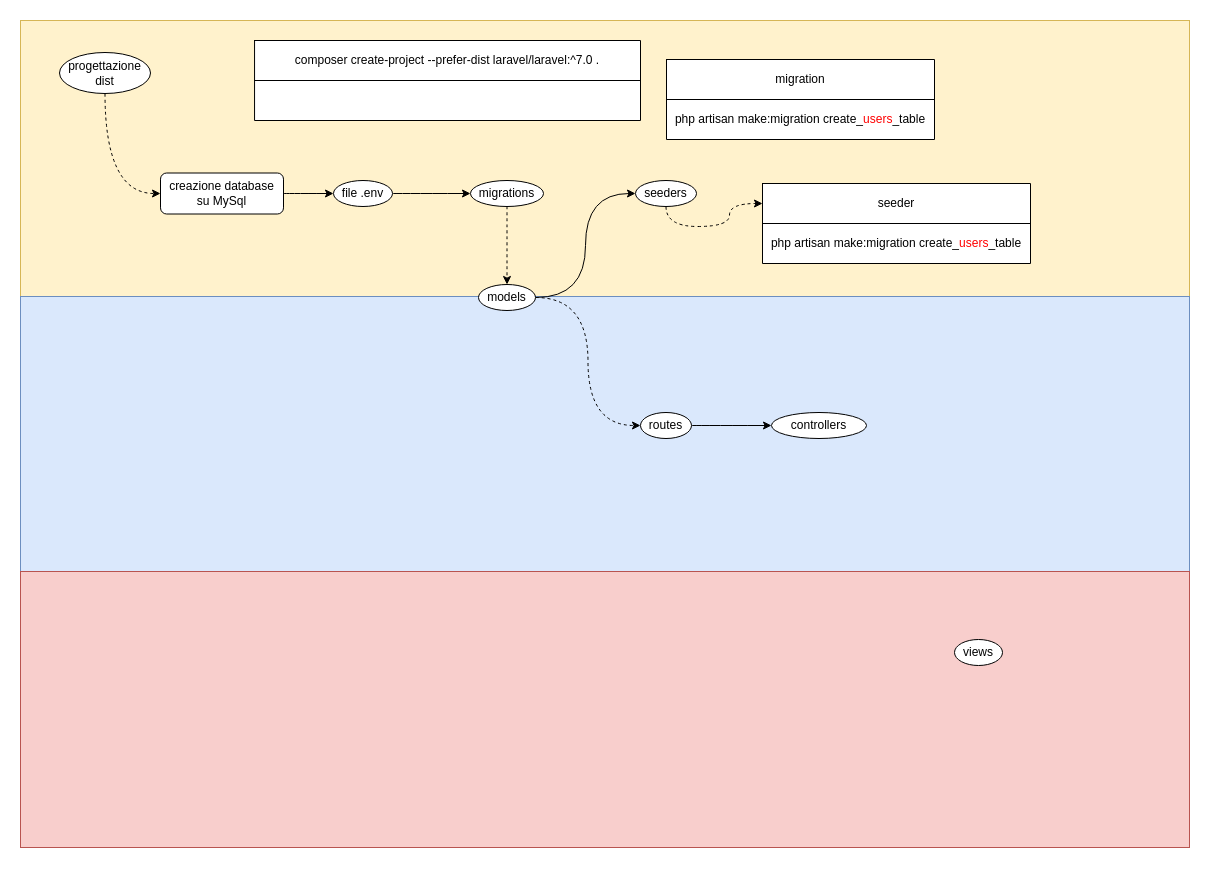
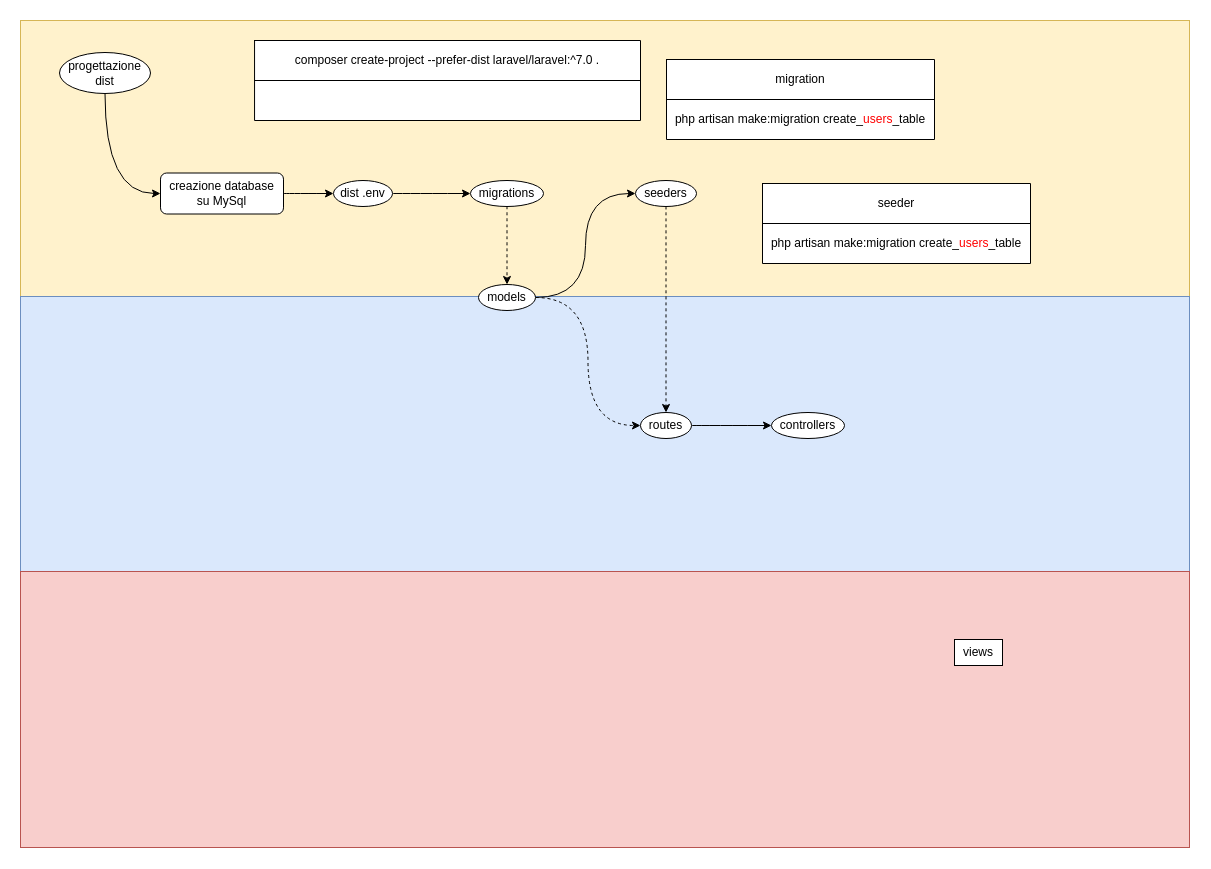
edge "progettazione dist" -> "creazione database su MySql": style dashed -> solid
node "file .env": label "file .env" -> "dist .env"
edge "seeders" -> "seeder": now "seeders" -> "routes"
node "controllers": size 95x26 -> 73x26
node "views": shape ellipse -> rectangle
